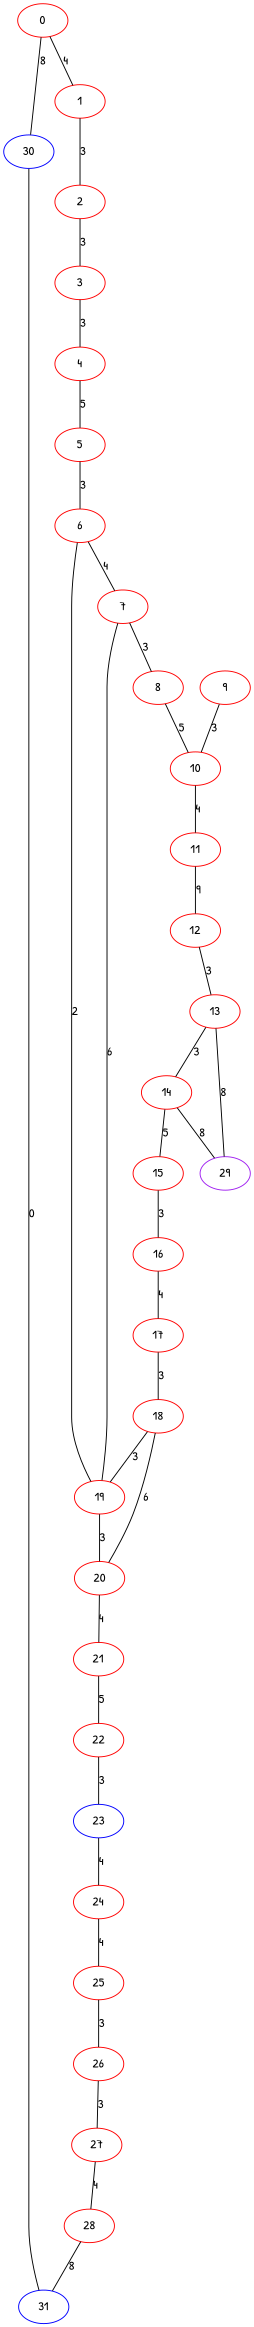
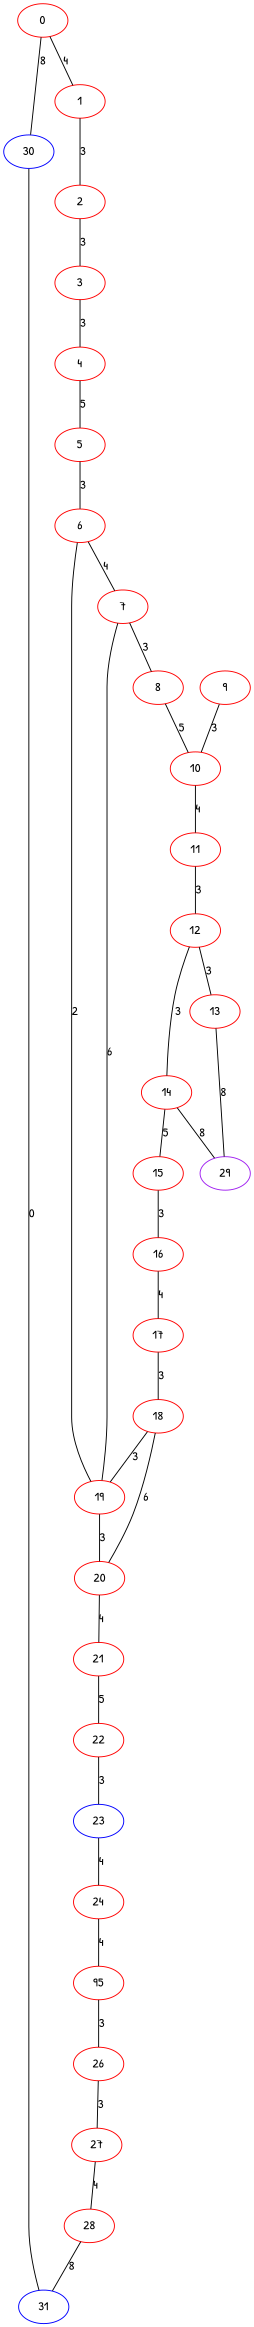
edge "11" -- "12": label "9" -> "3"
edge "13" -- "14": now "12" -- "14"
node "25": label "25" -> "95"
